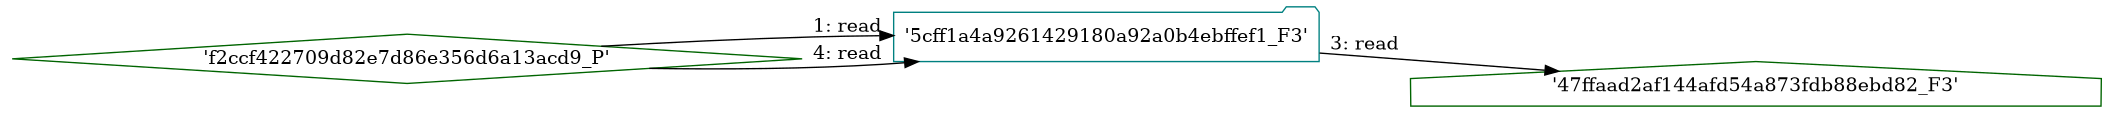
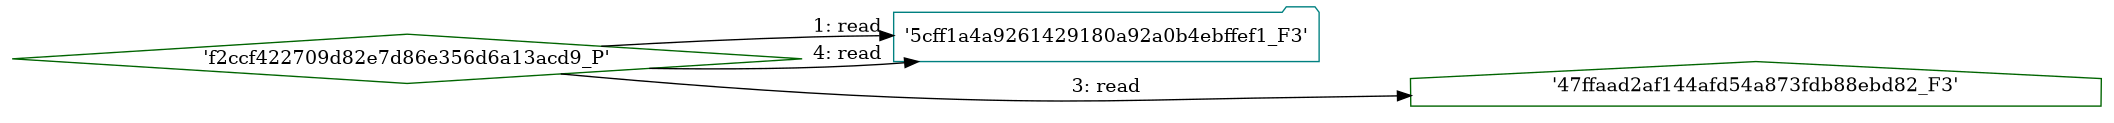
edge "'5cff1a4a9261429180a92a0b4ebffef1_F3'" -> "'47ffaad2af144afd54a873fdb88ebd82_F3'": now "'f2ccf422709d82e7d86e356d6a13acd9_P'" -> "'47ffaad2af144afd54a873fdb88ebd82_F3'"
